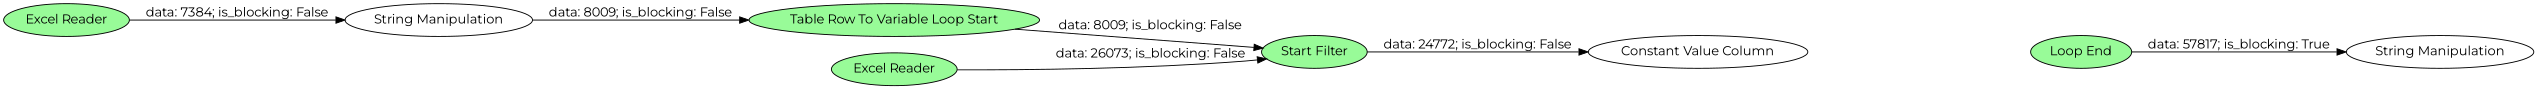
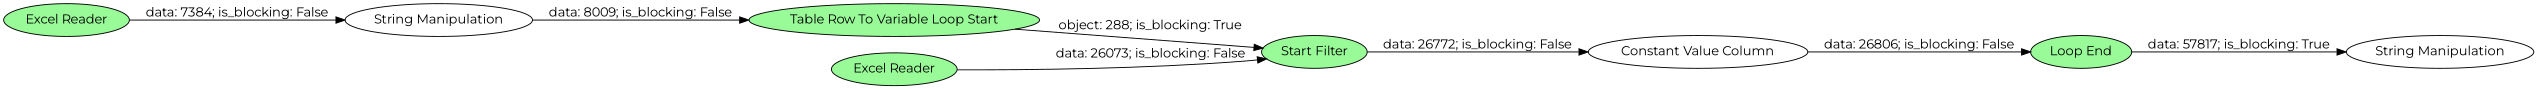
edge "Table Row To Variable Loop Start" -> "Start Filter": label "data: 8009; is_blocking: False" -> "object: 288; is_blocking: True"
edge "Start Filter" -> "Constant Value Column": label "data: 24772; is_blocking: False" -> "data: 26772; is_blocking: False"
edge "Constant Value Column" -> "Loop End": added, label "data: 26806; is_blocking: False"
